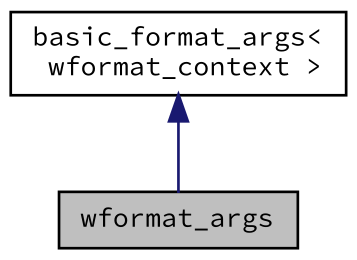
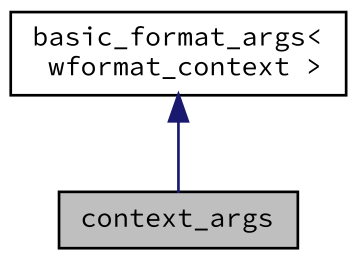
node "wformat_args": label "wformat_args" -> "context_args"
